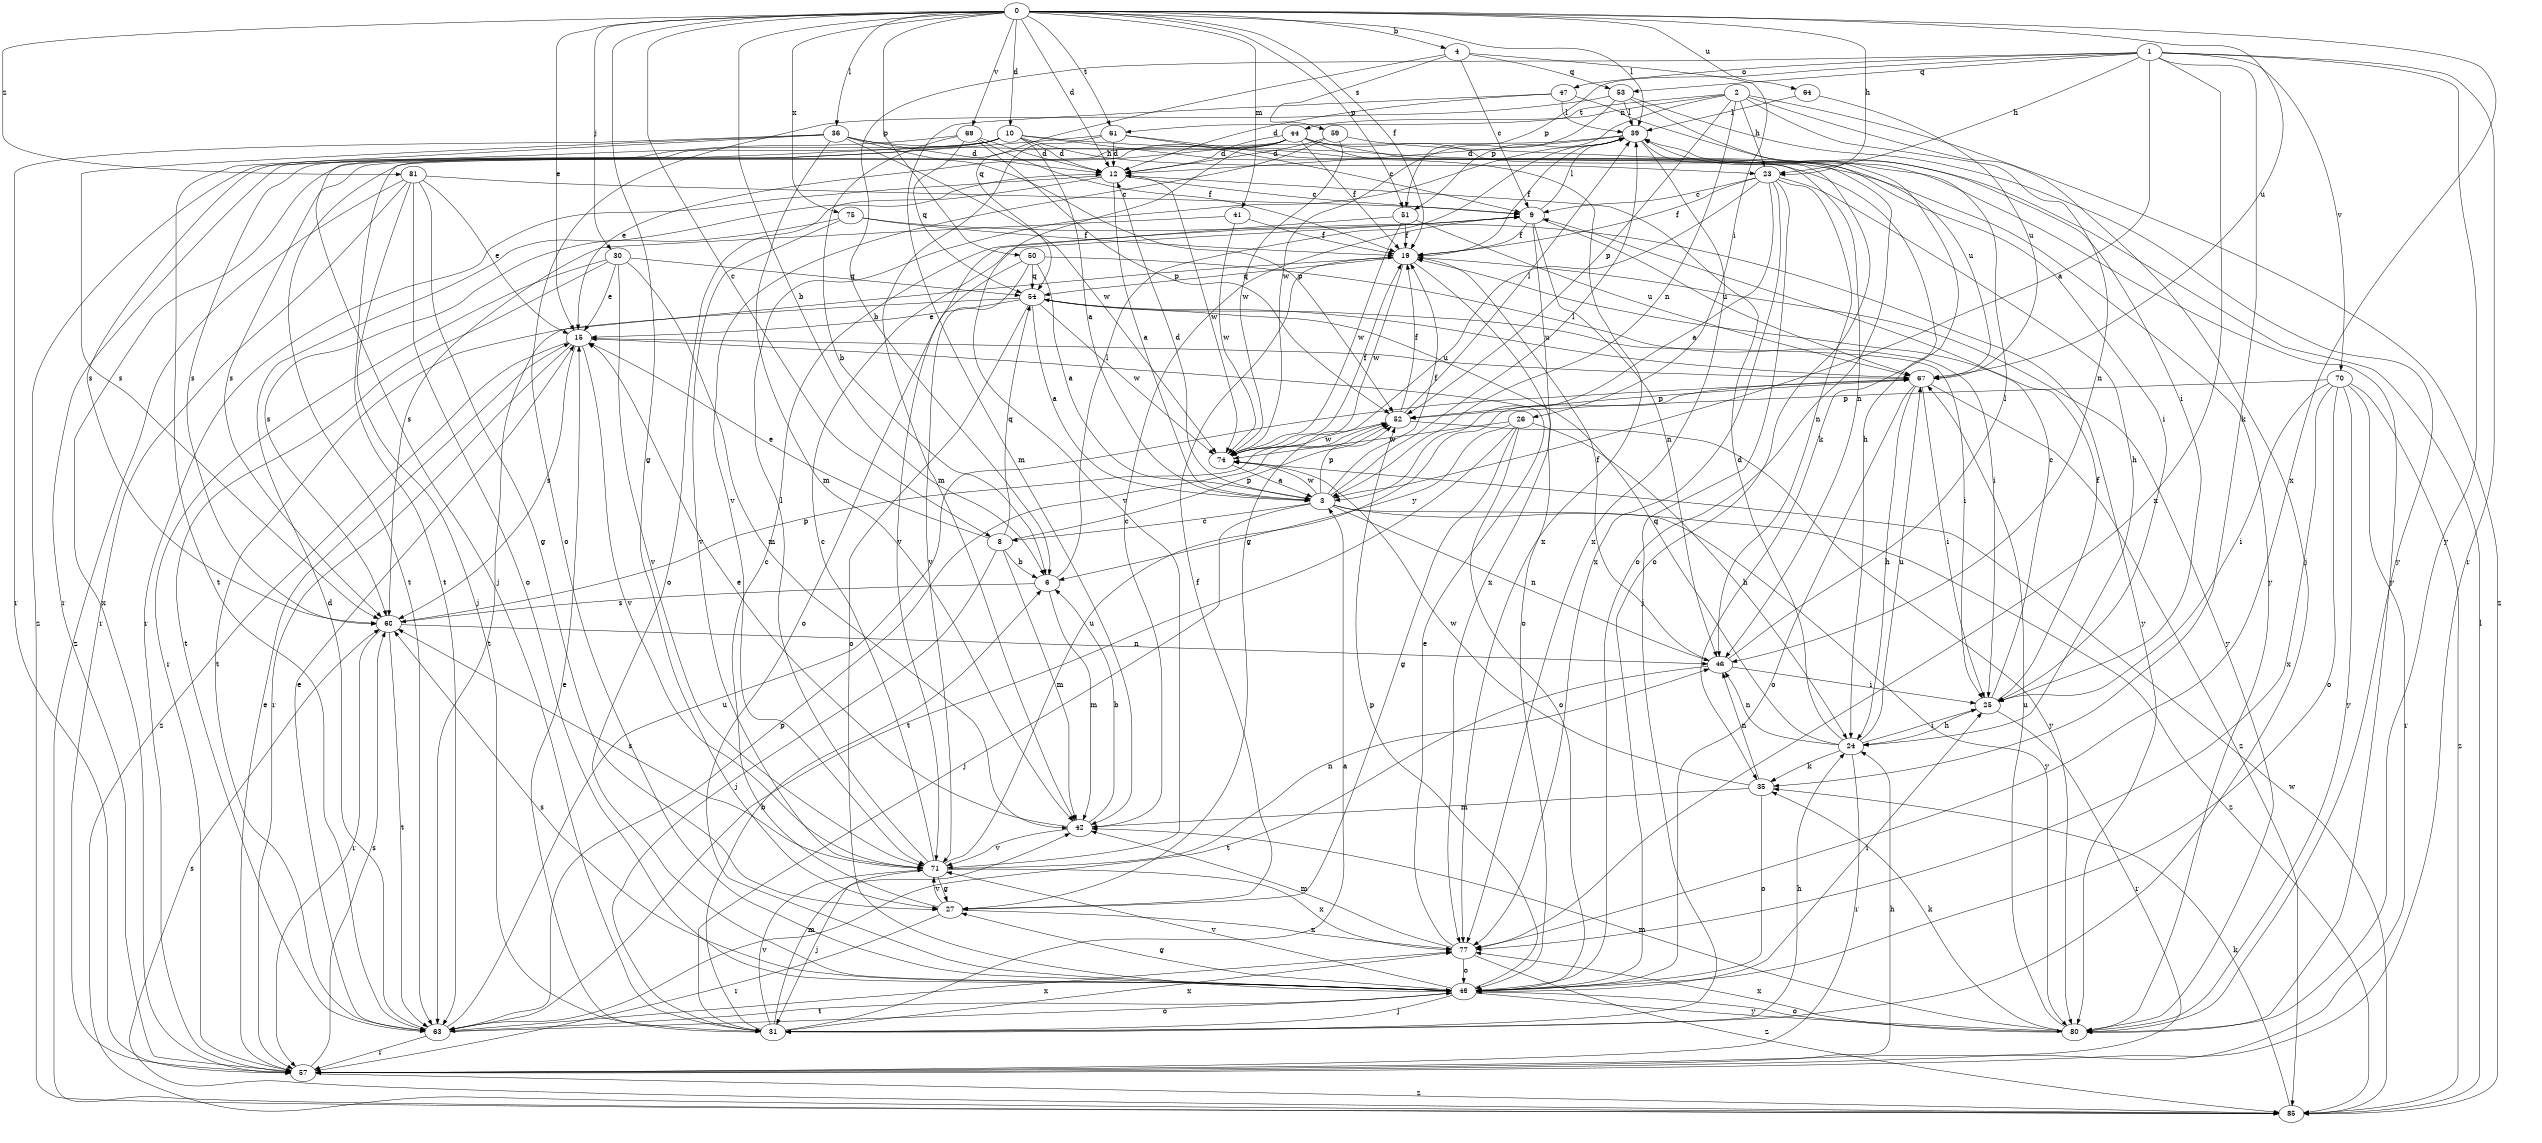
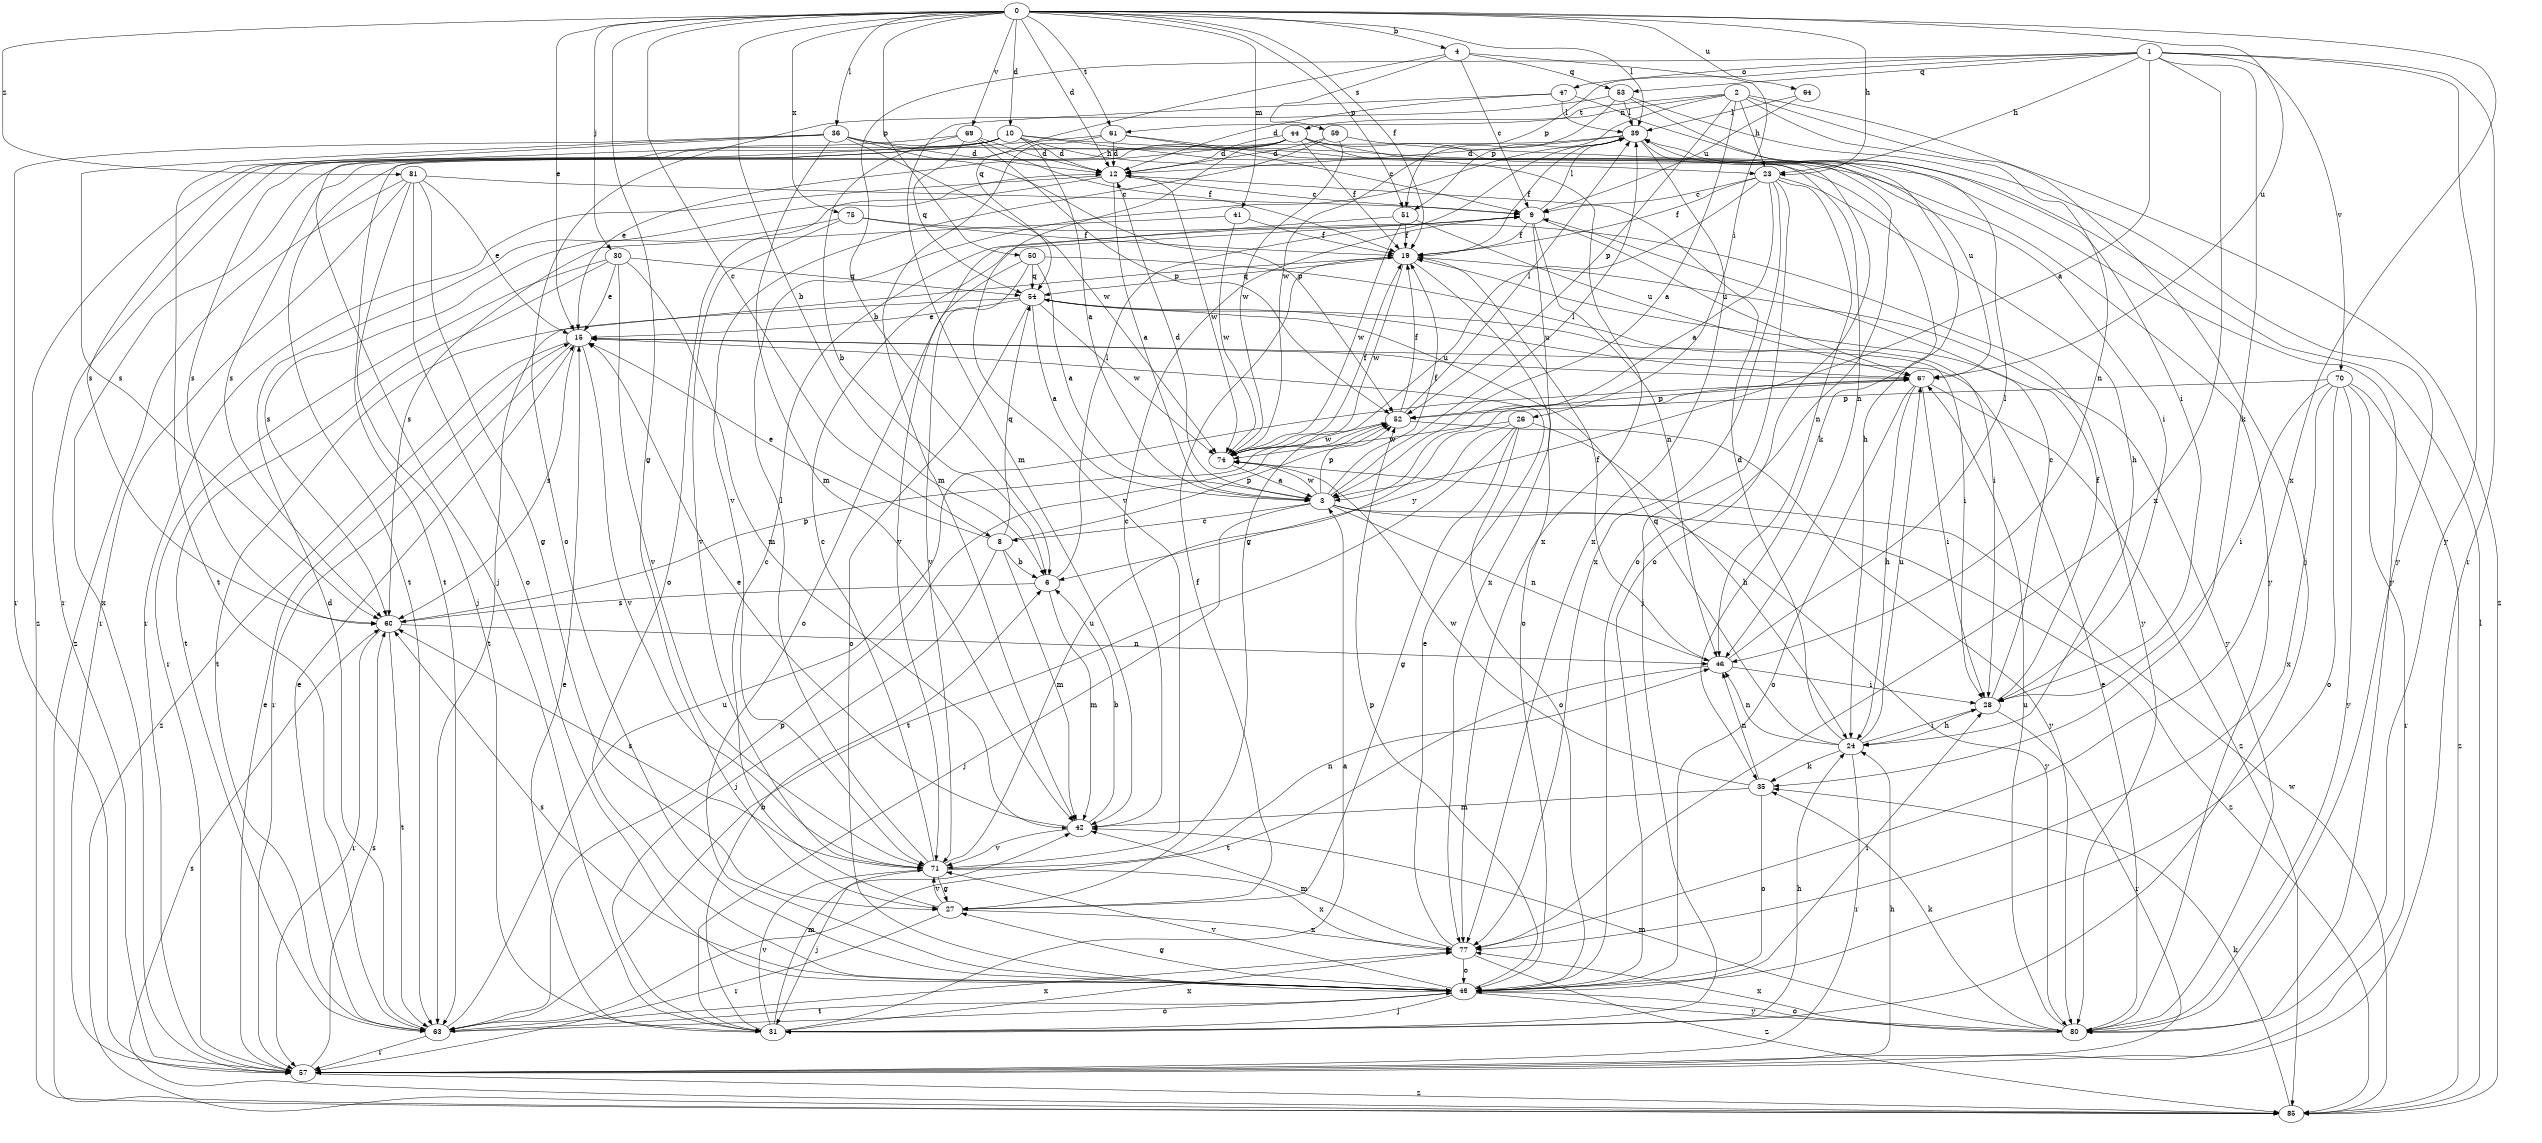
edge "64" -> "67": now "64" -> "9"
edge "2" -> "3": label "n" -> "a"
edge "80" -> "15": added, label "e"
node "25": label "25" -> "28"
